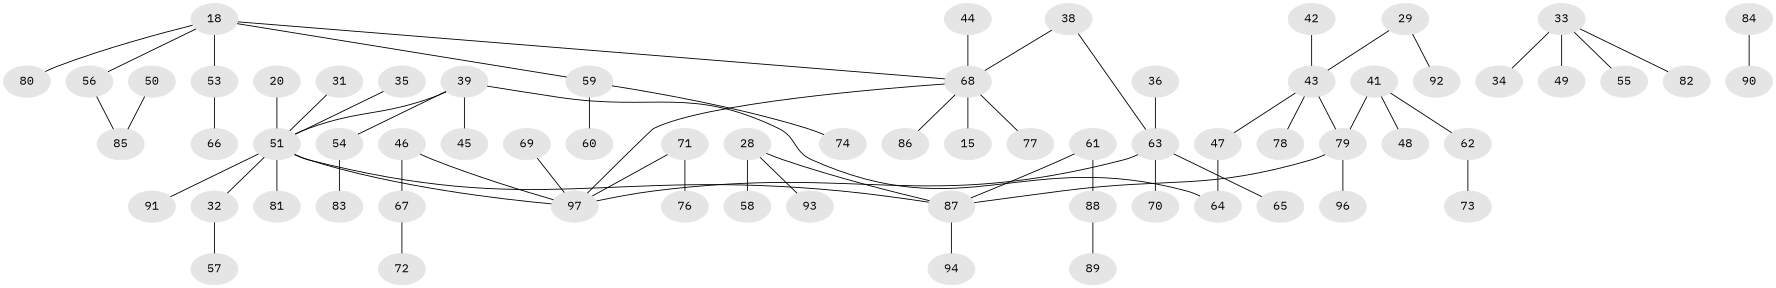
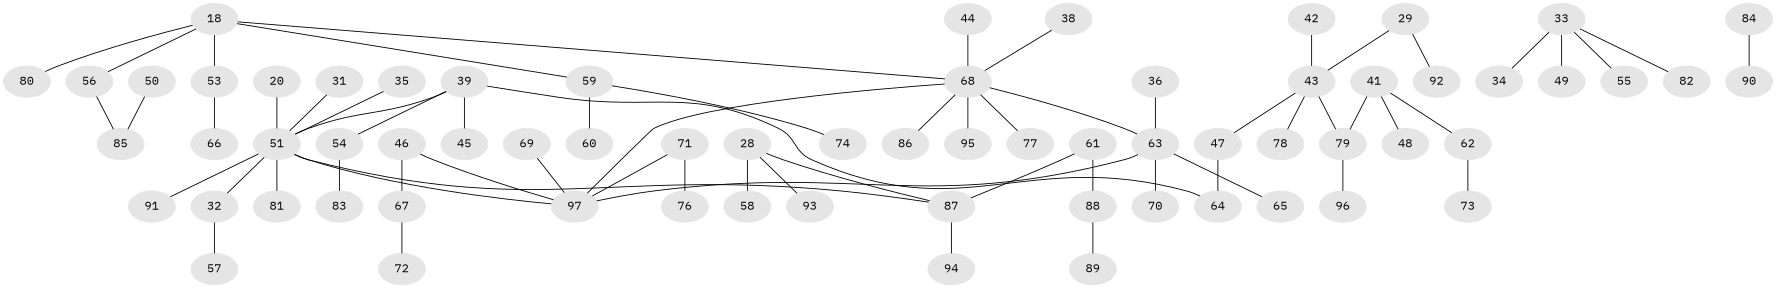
edge "38" -- "63": now "68" -- "63"
node "15": label "15" -> "95"
edge "79" -- "87": removed
